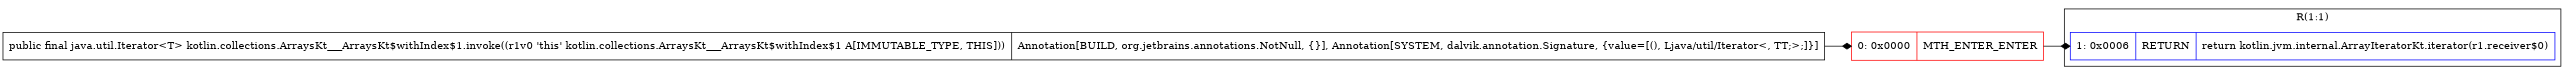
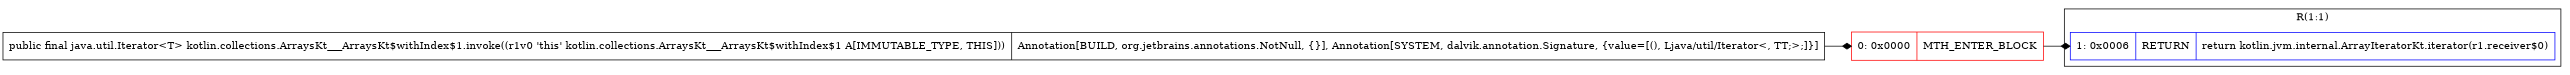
node "0: 0x0000": text "MTH_ENTER_ENTER" -> "MTH_ENTER_BLOCK"
